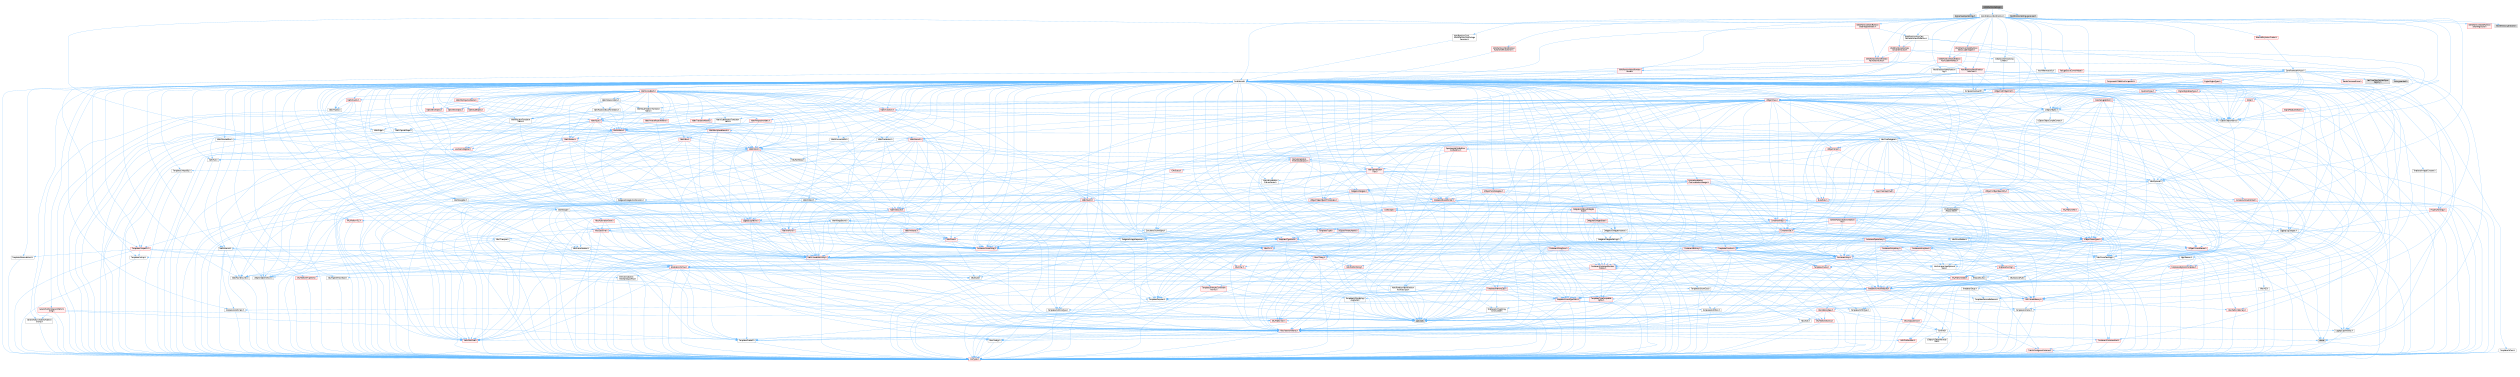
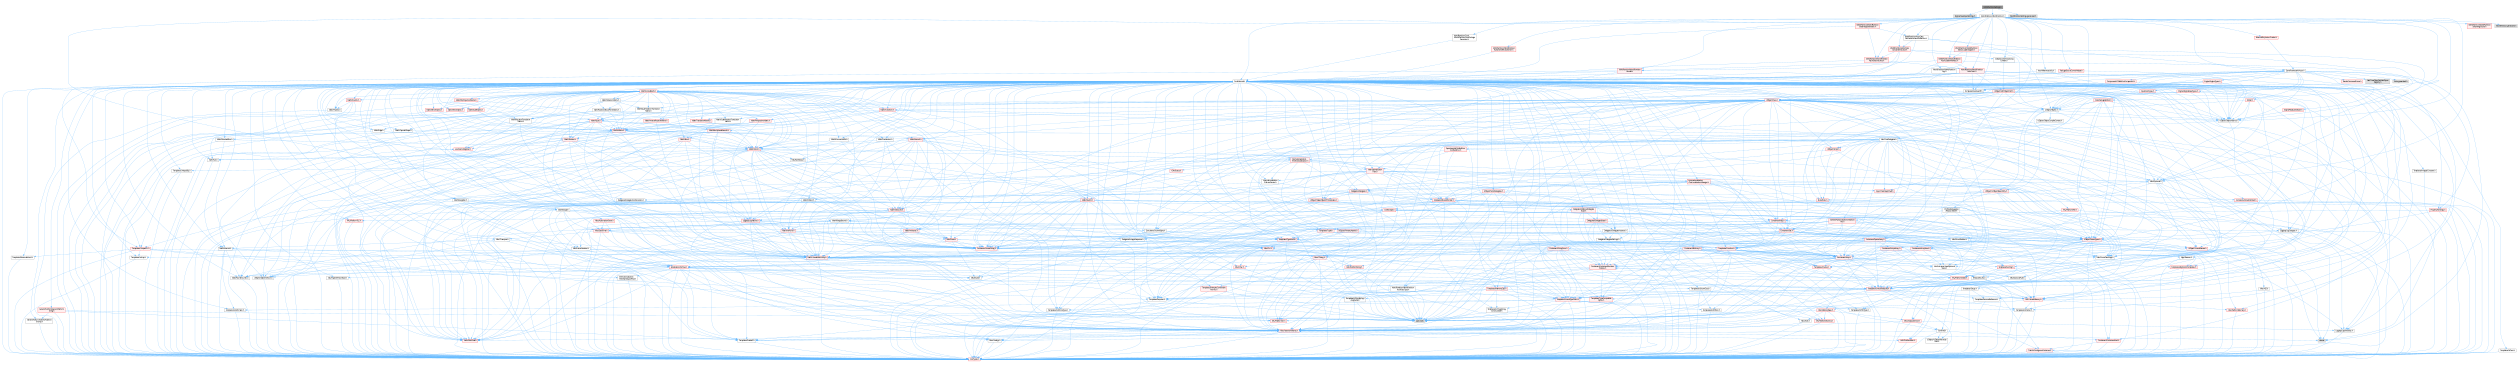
node "HAL/PlatformProperties.h": removed
